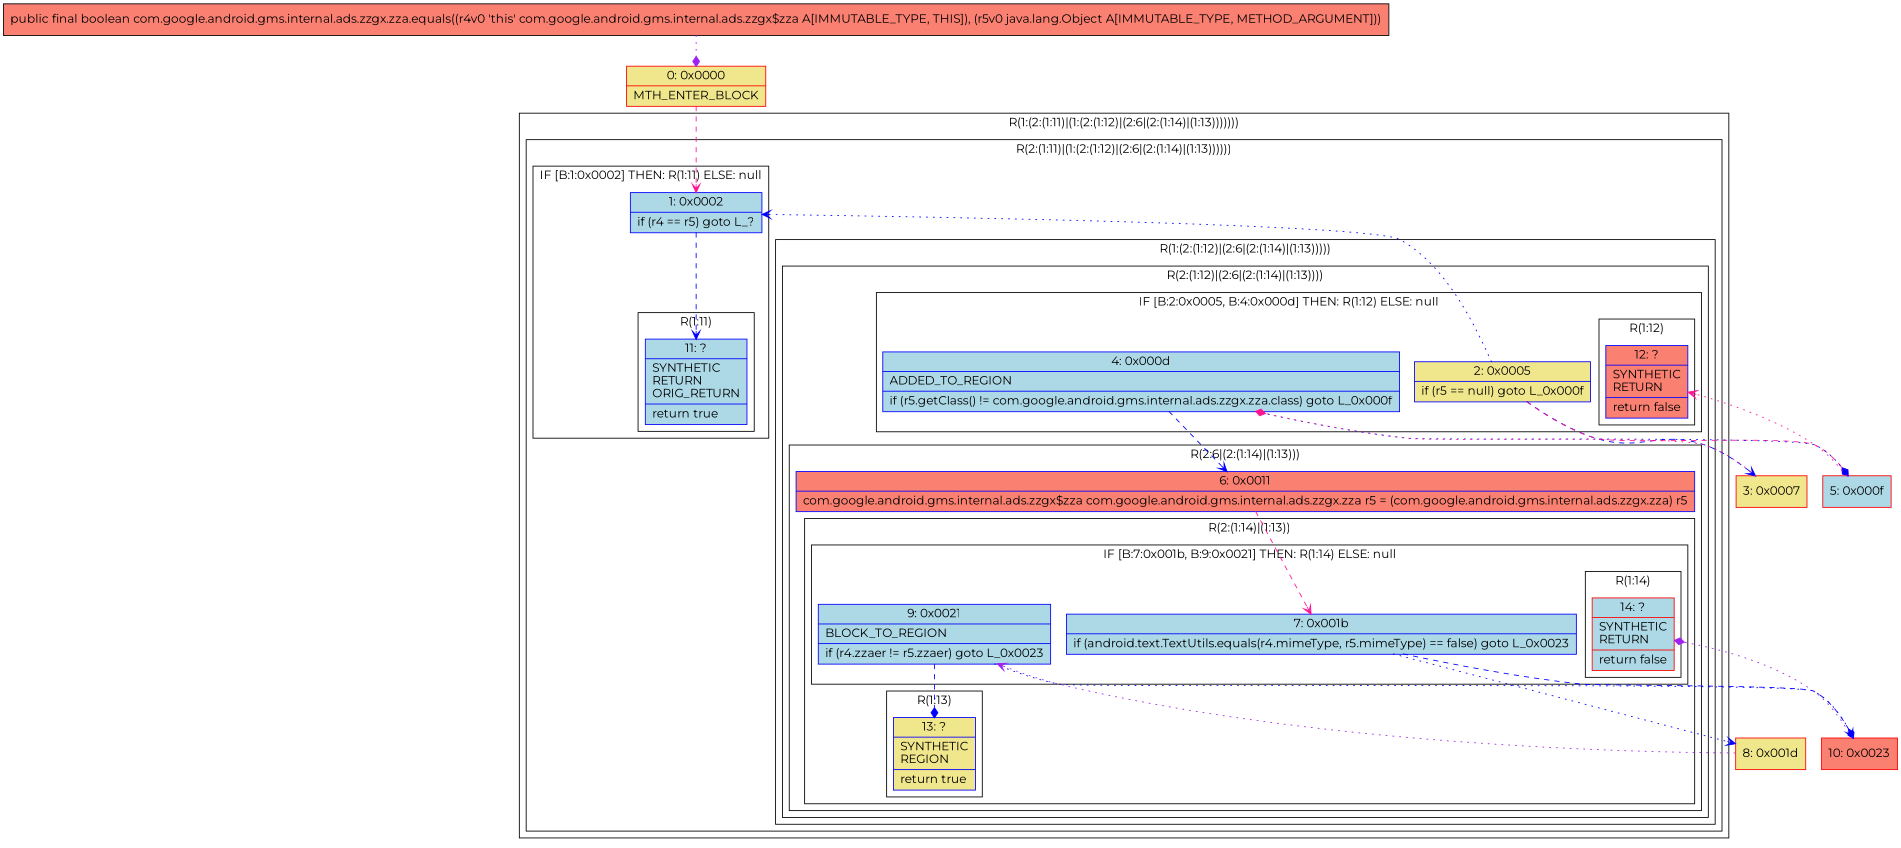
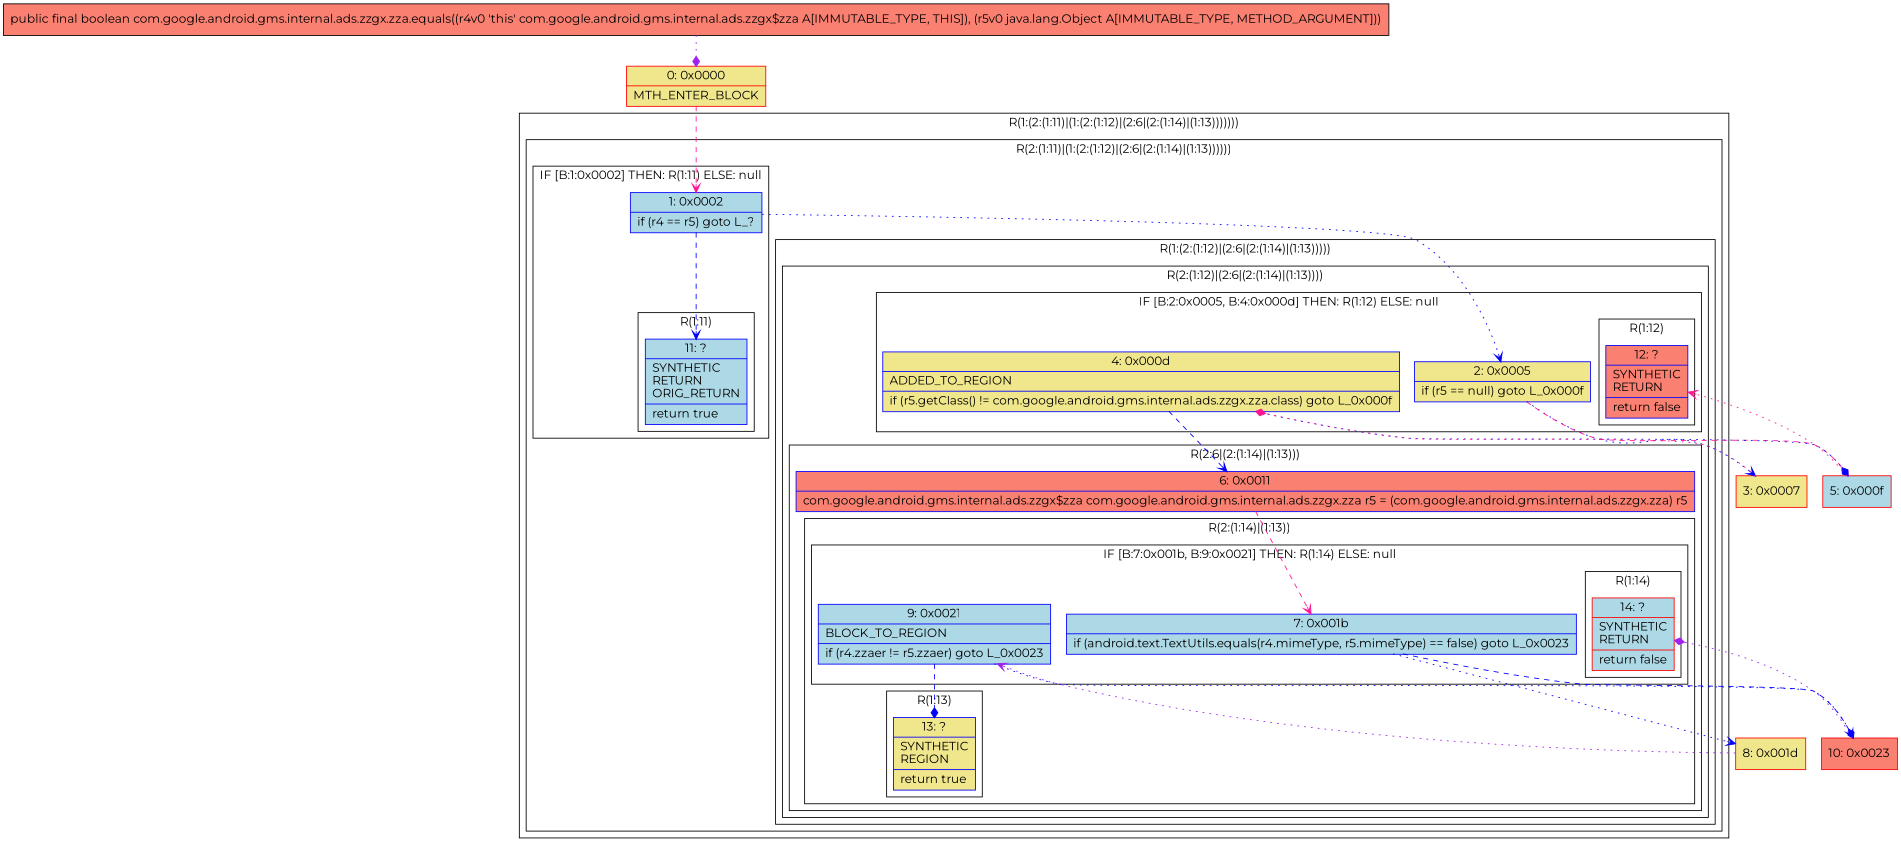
edge "2: 0x0005" -> "1: 0x0002": reversed
node "4: 0x000d": fillcolor lightblue -> khaki
edge "2: 0x0005" -> "3: 0x0007": style dashed -> dotted
